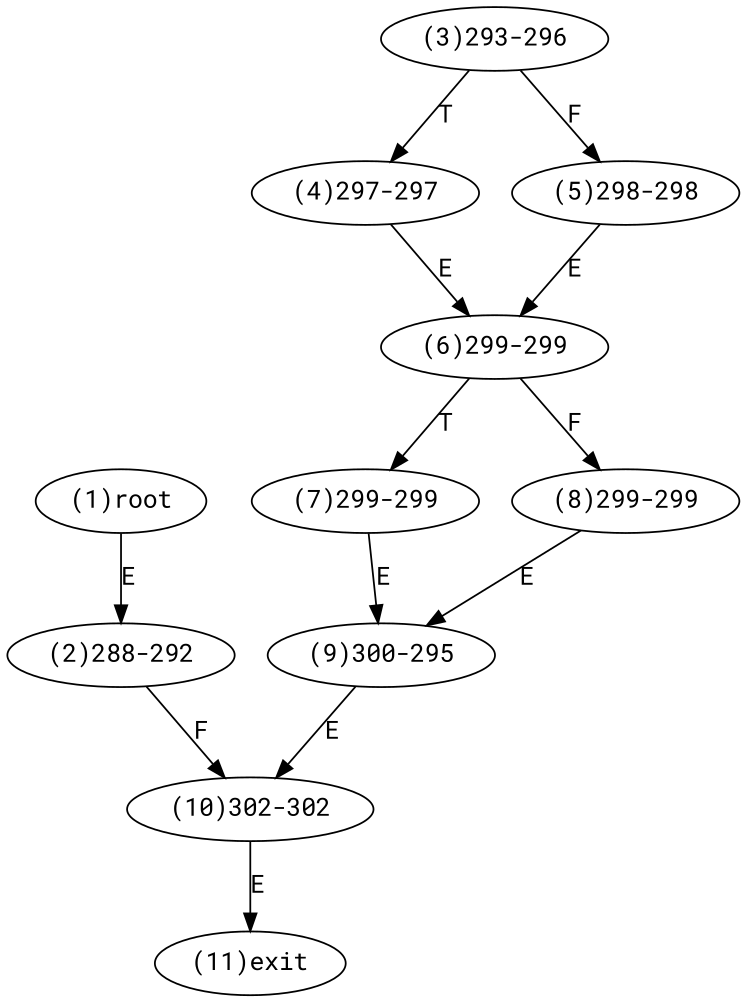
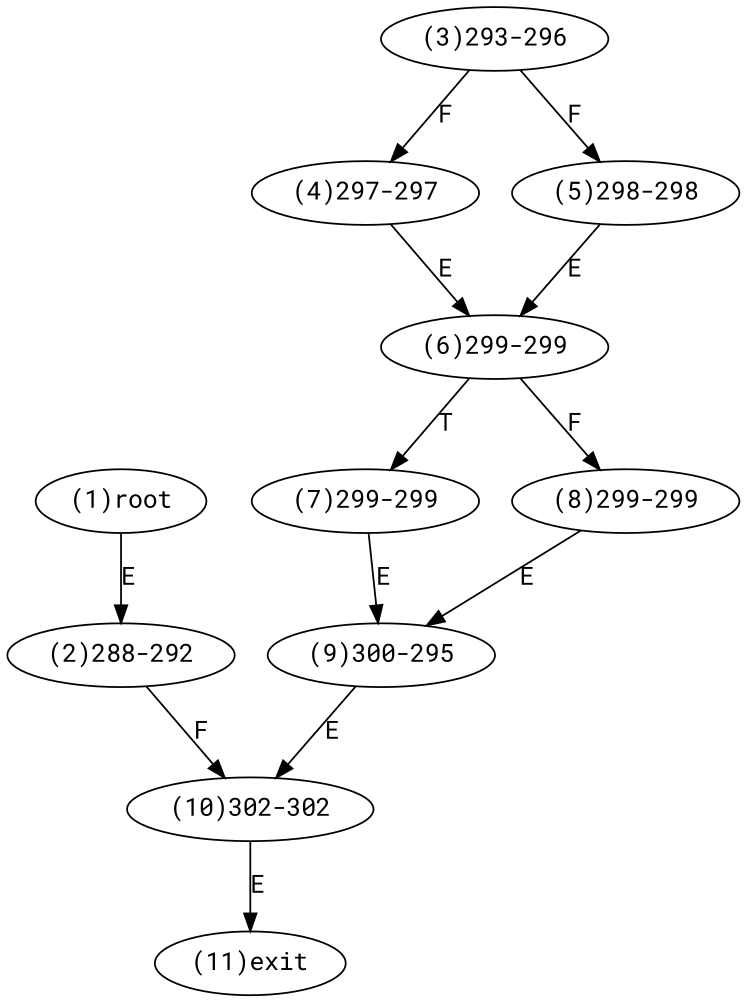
edge "(3)293-296" -> "(4)297-297": label "T" -> "F"
